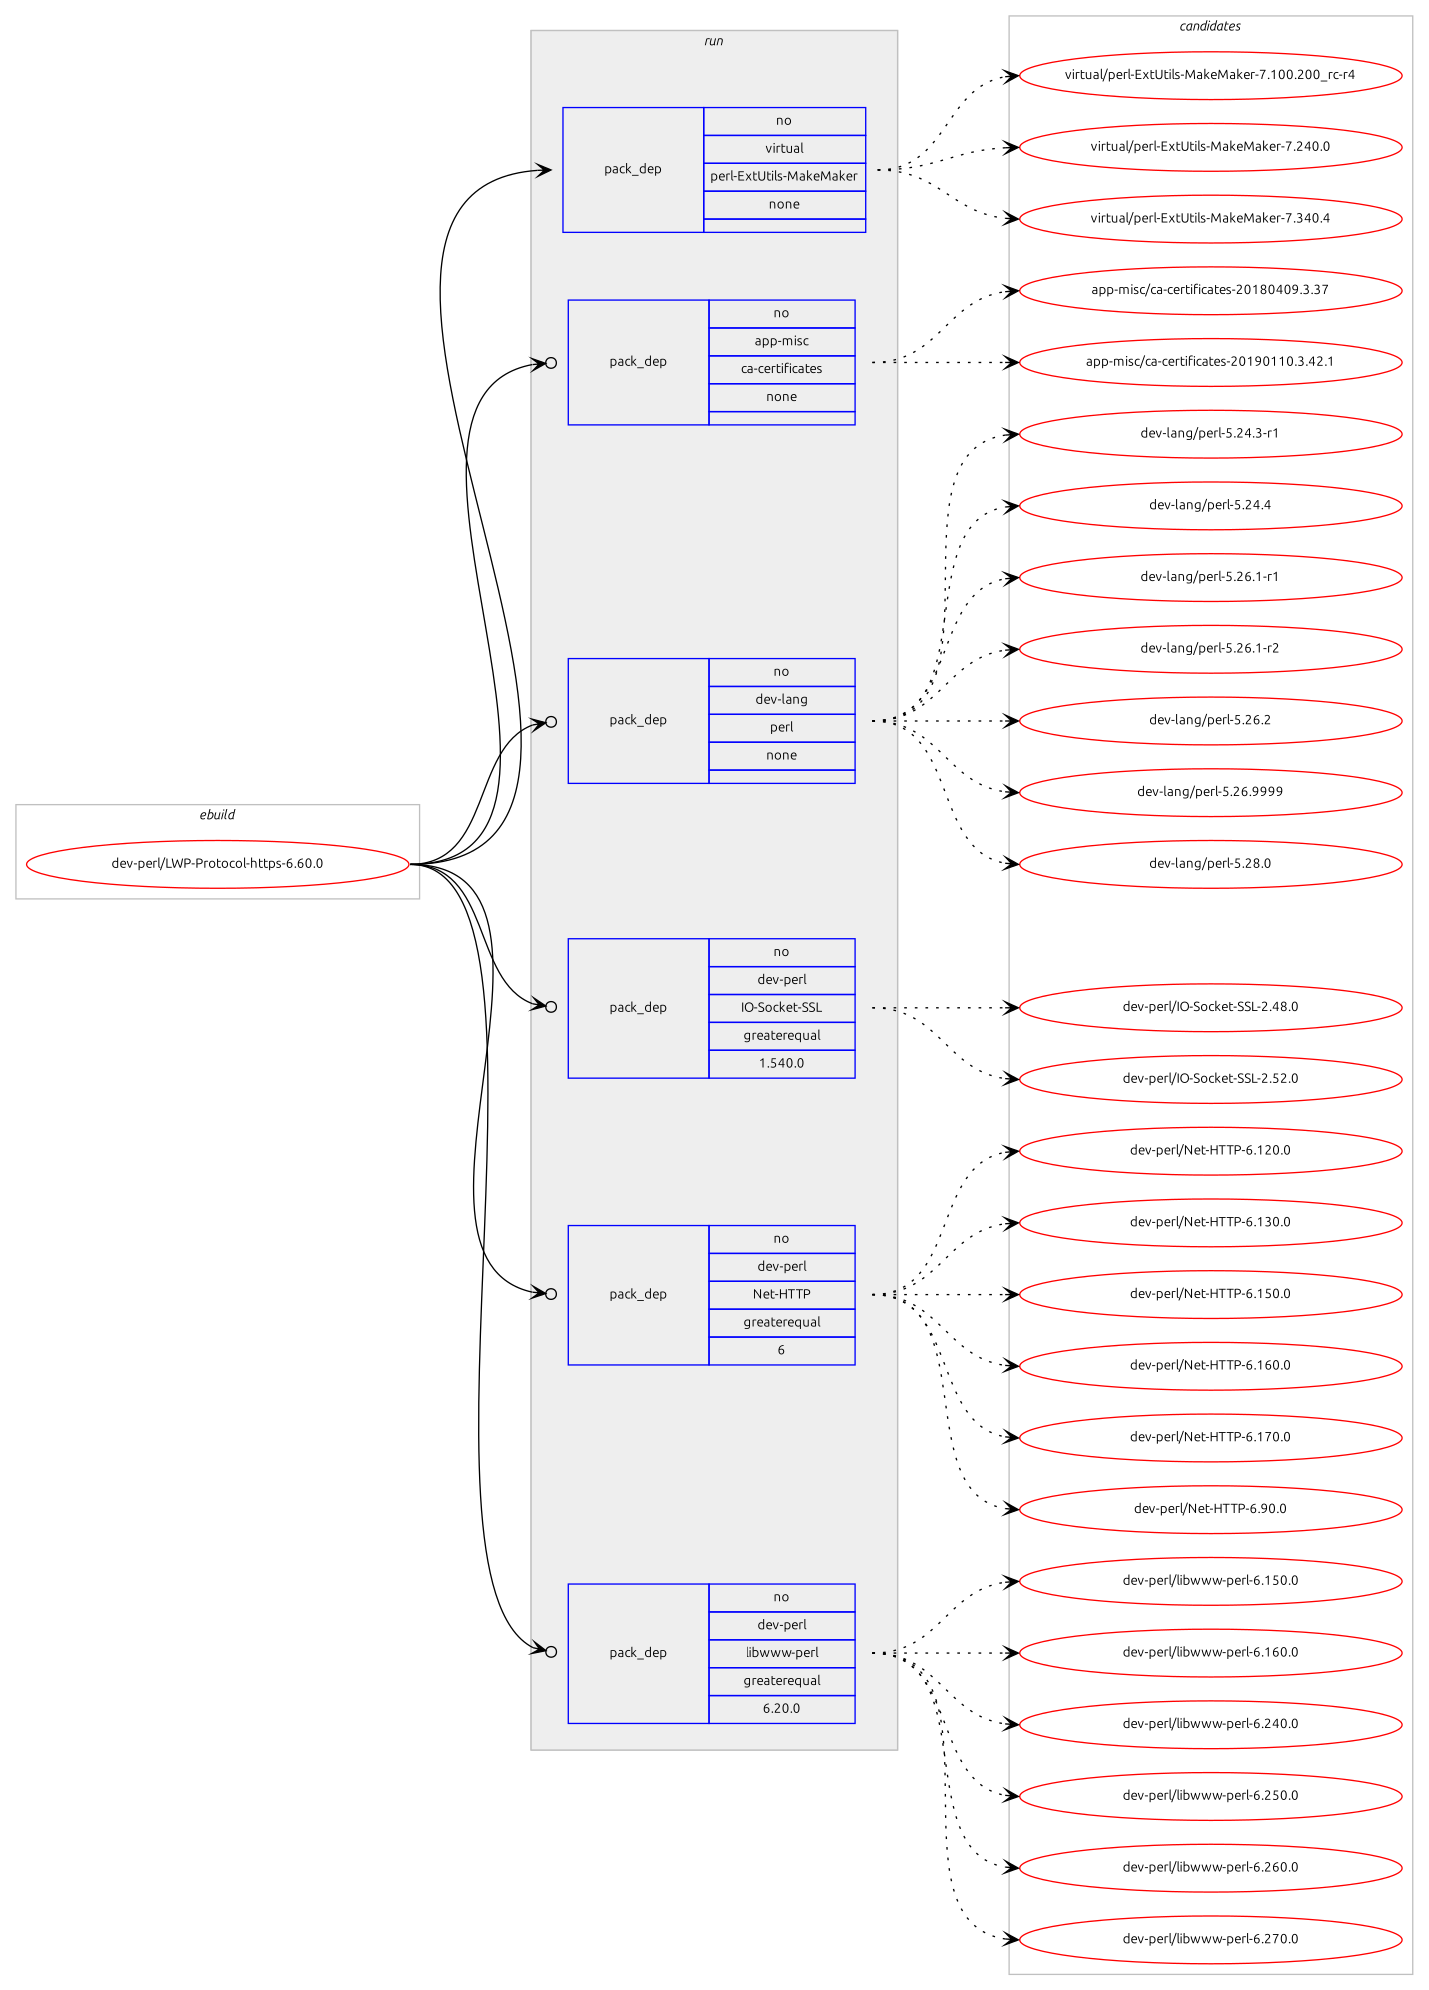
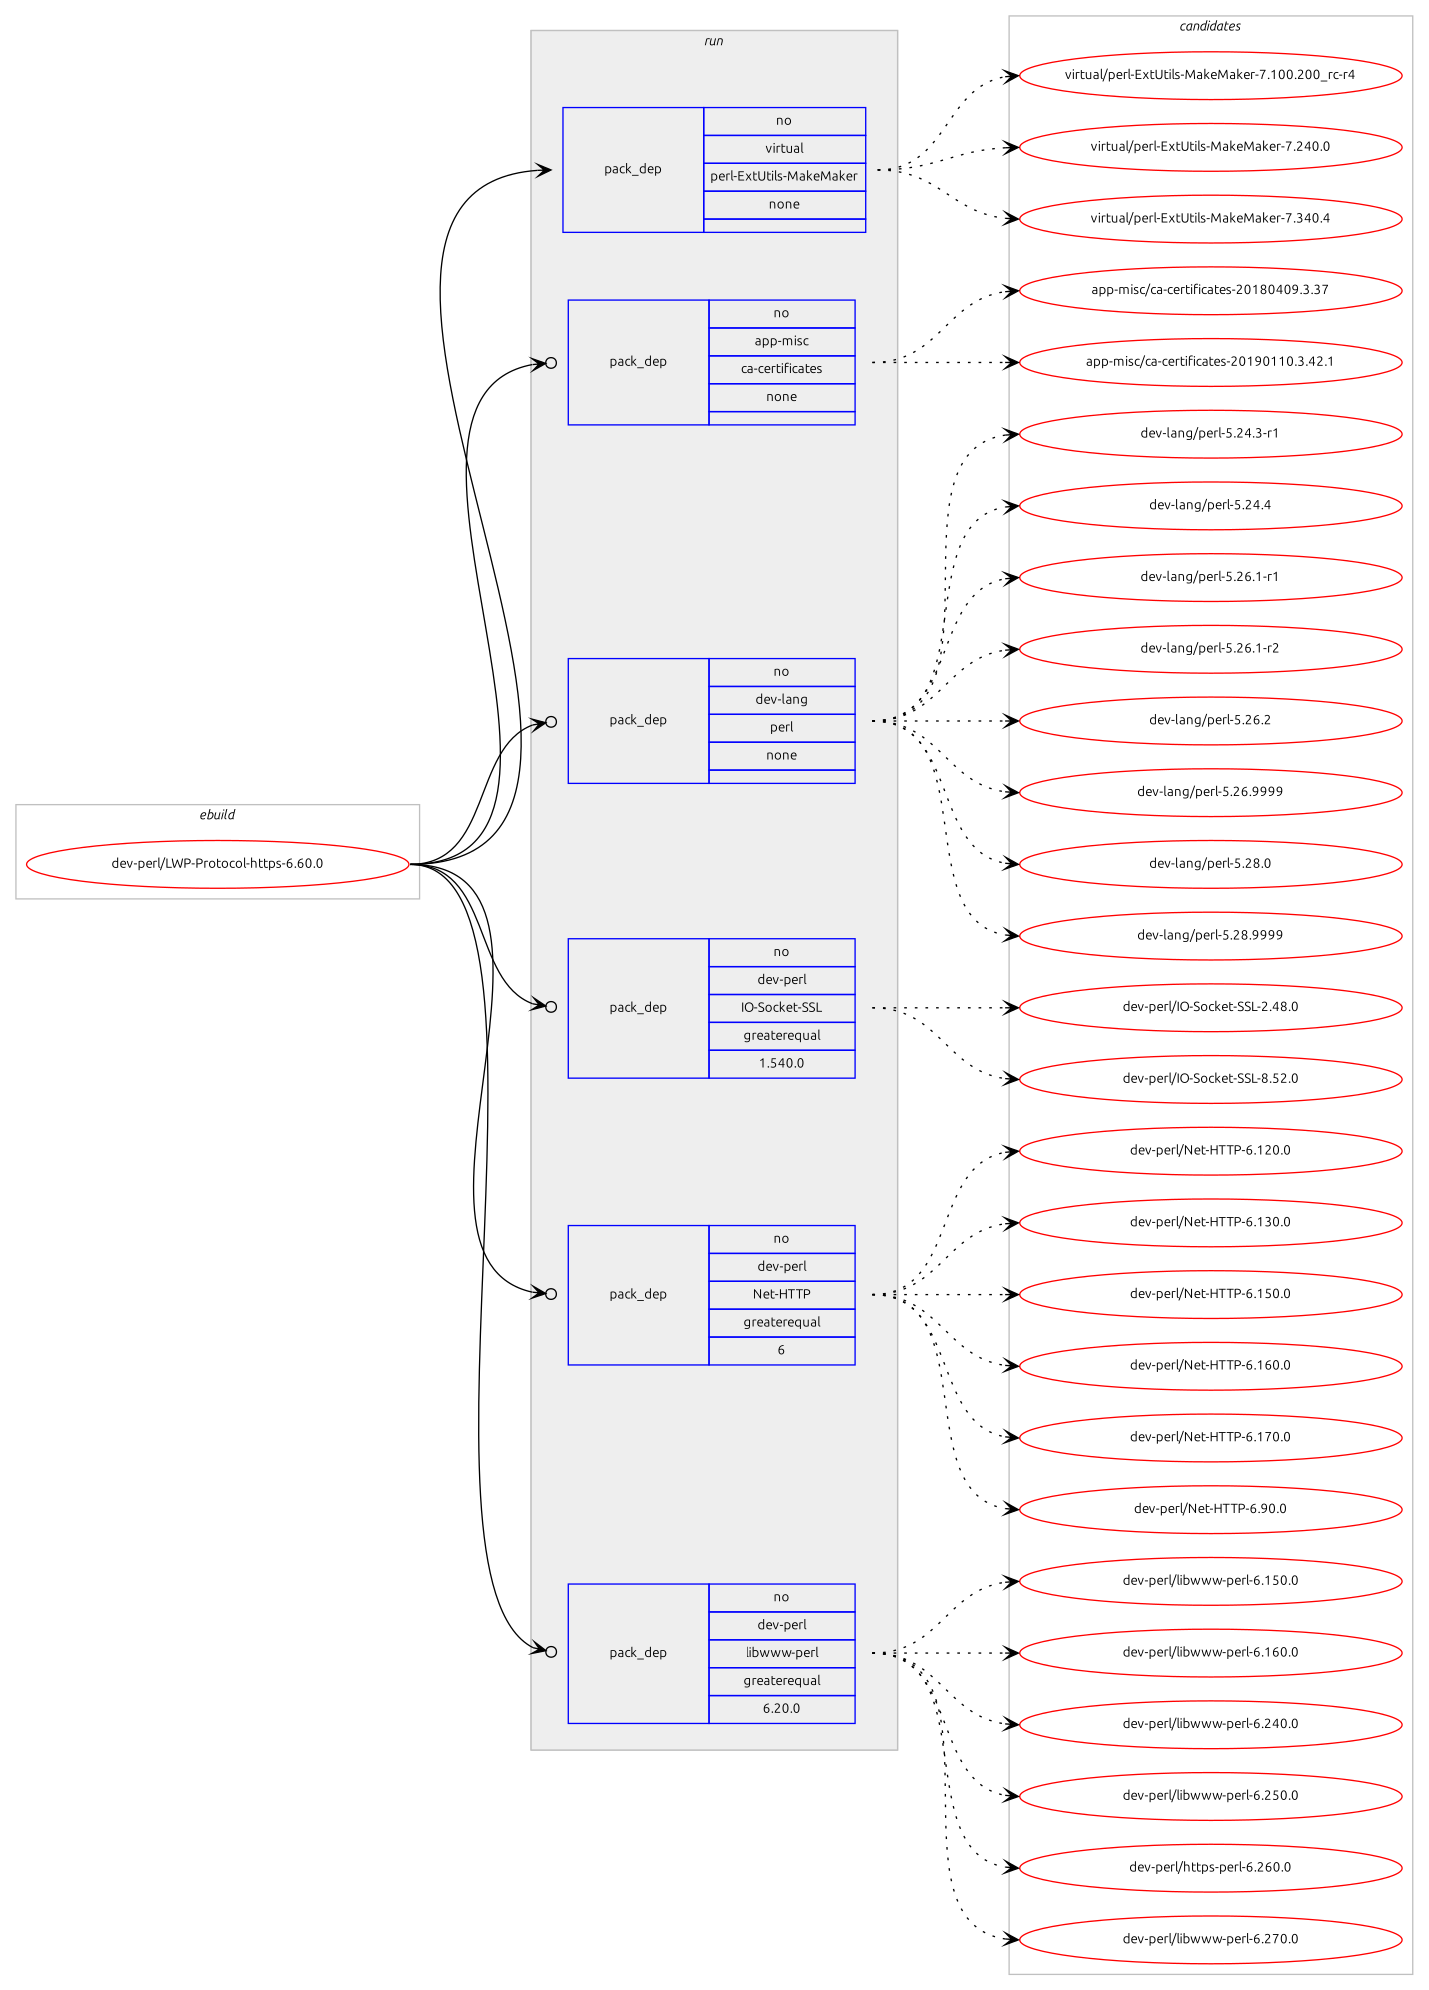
node "dev-lang/perl-5.28.9999": added
node "dev-perl/IO-Socket-SSL-2.52.0": label "dev-perl/IO-Socket-SSL-2.52.0" -> "dev-perl/IO-Socket-SSL-8.52.0"
node "dev-perl/libwww-perl-6.260.0": label "dev-perl/libwww-perl-6.260.0" -> "dev-perl/https-perl-6.260.0"
